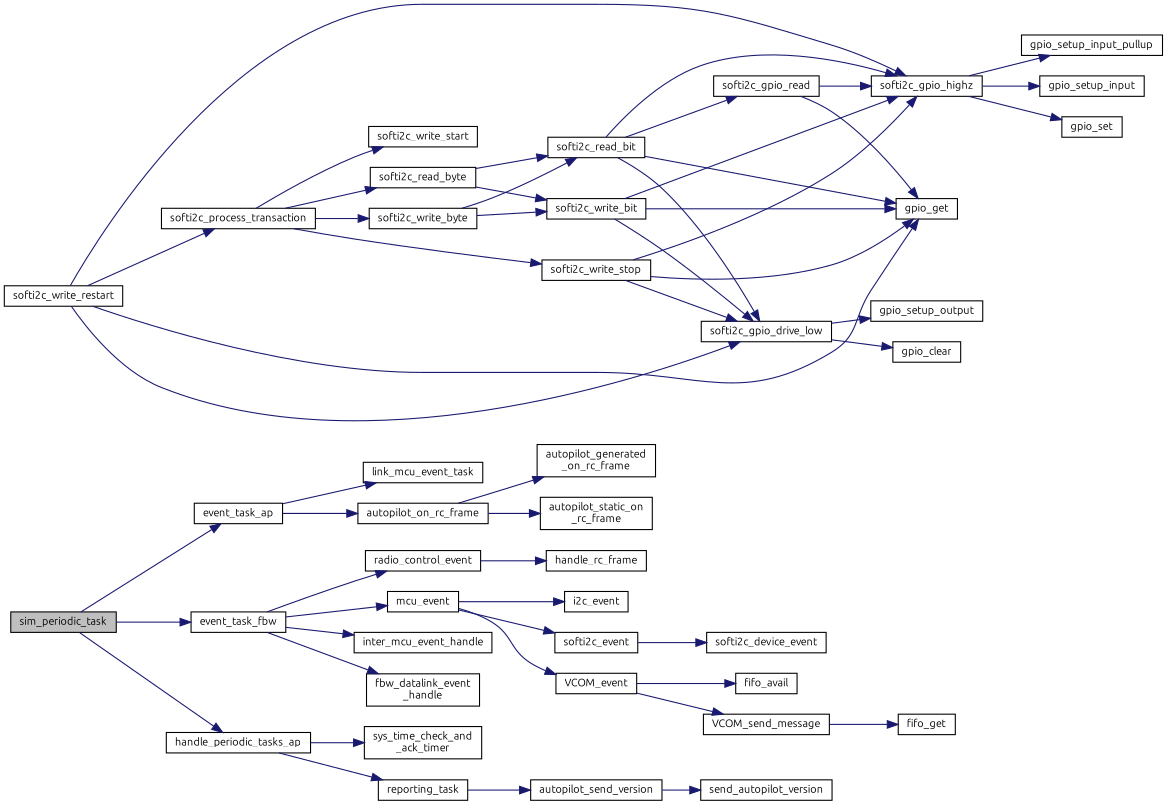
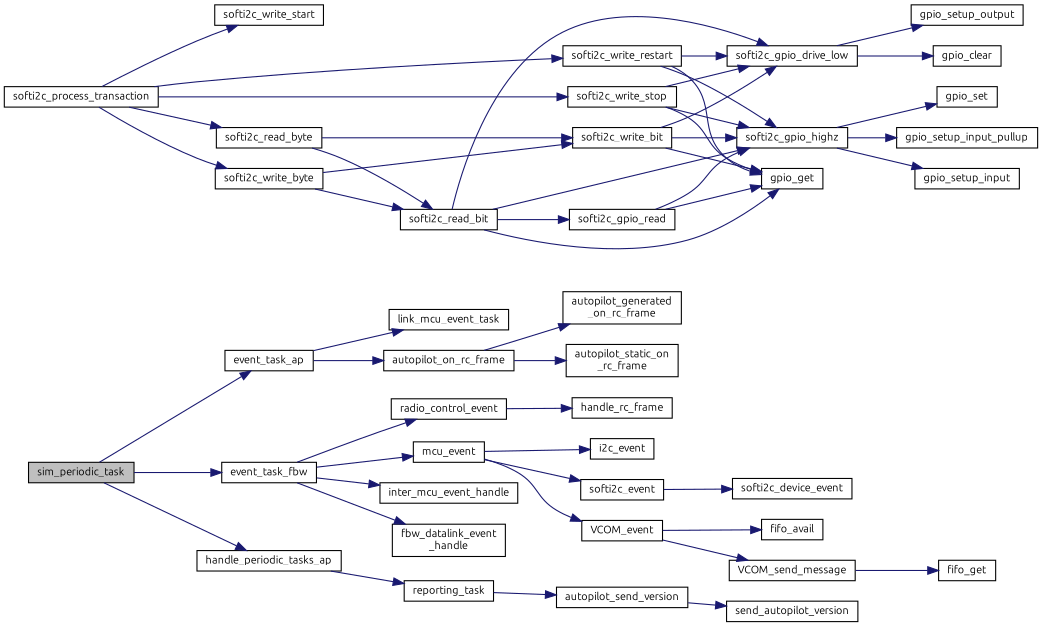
edge "softi2c_write_restart" -> "softi2c_process_transaction": reversed
node "sys_time_check_and _ack_timer": removed
